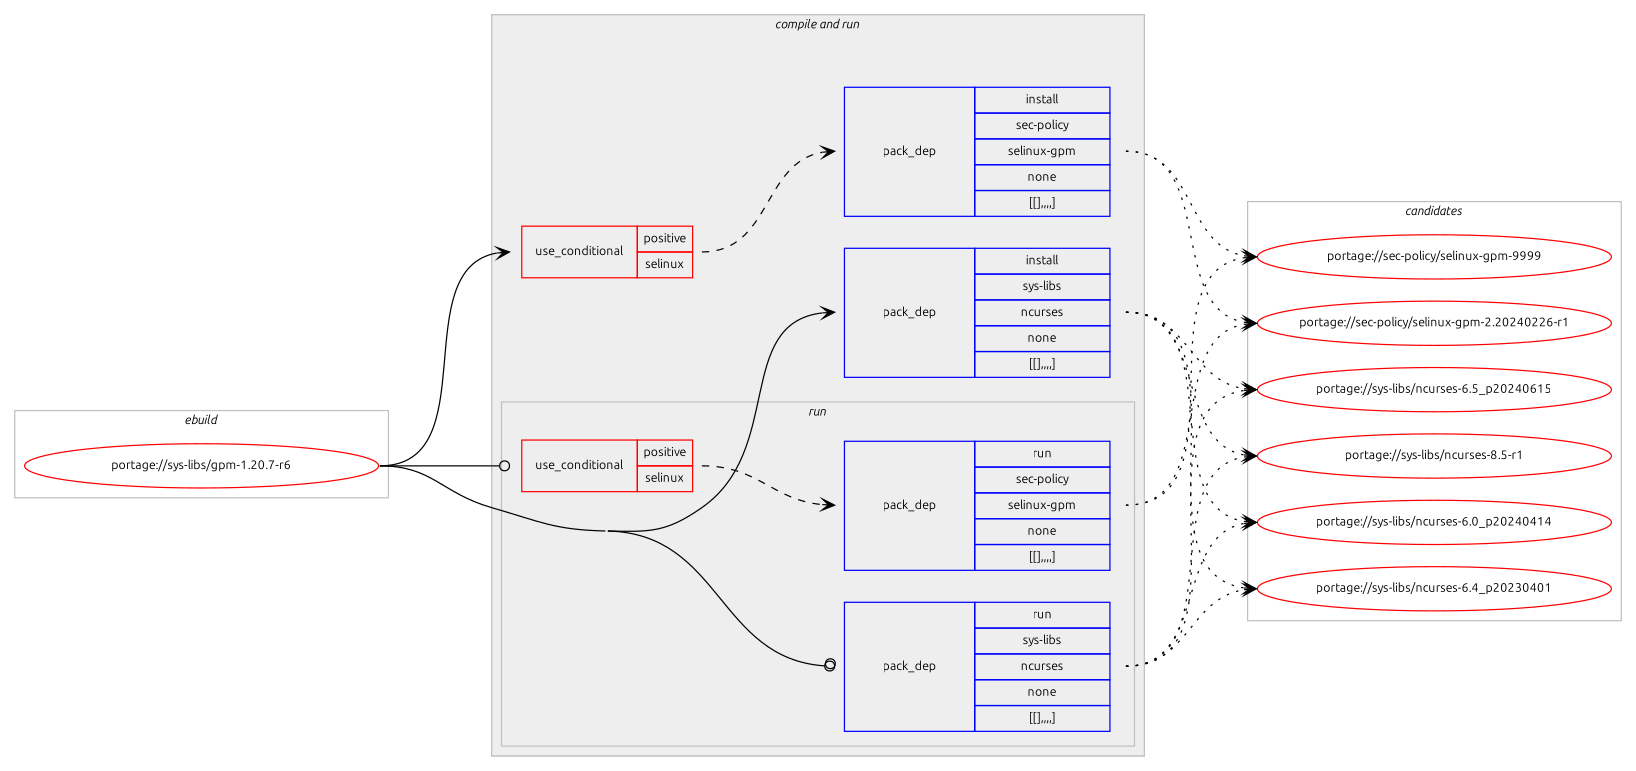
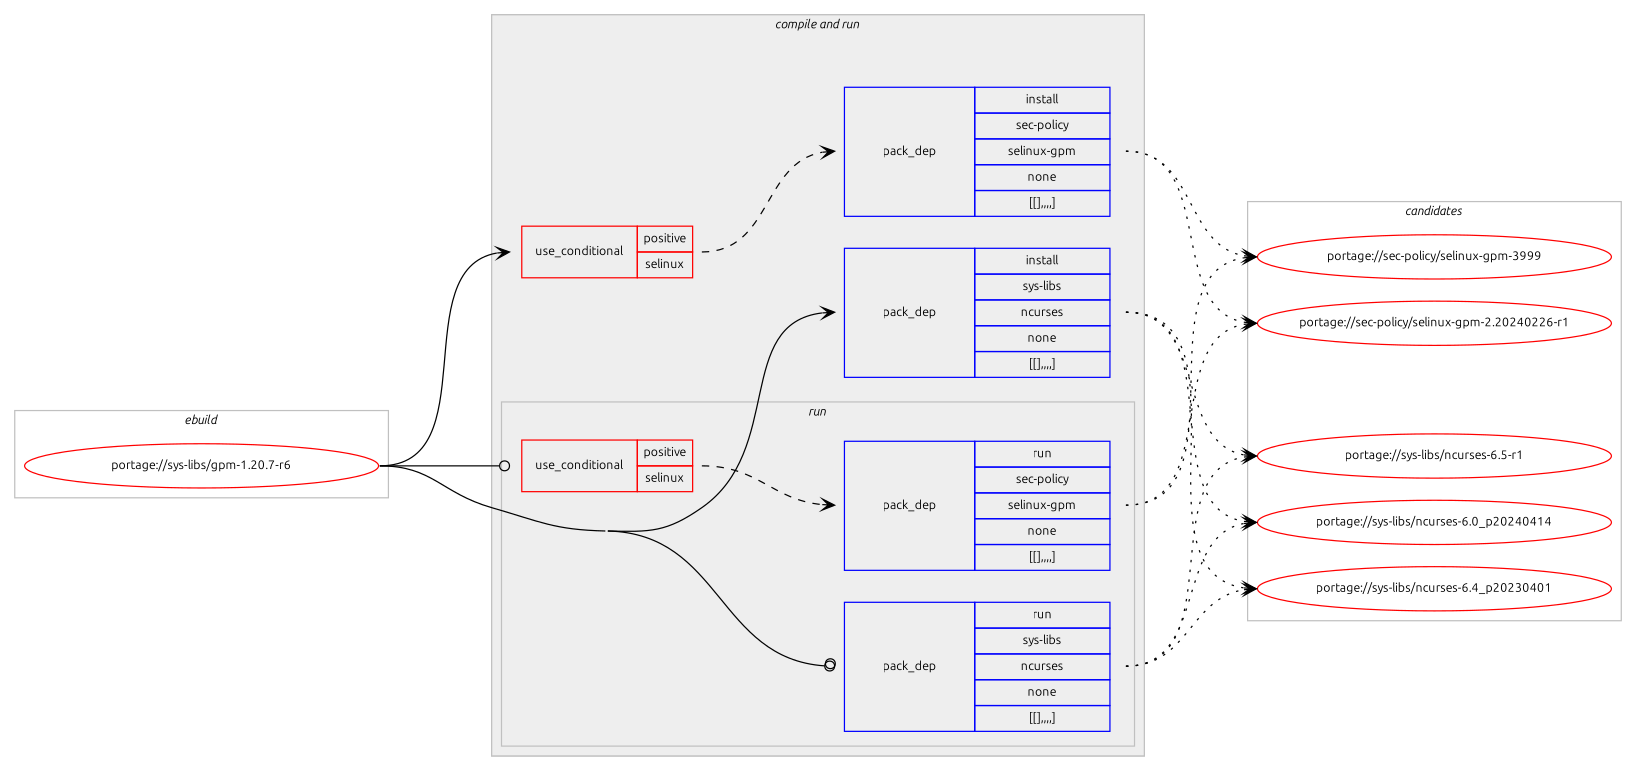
node "portage://sec-policy/selinux-gpm-9999": label "portage://sec-policy/selinux-gpm-9999" -> "portage://sec-policy/selinux-gpm-3999"
node "portage://sys-libs/ncurses-6.5_p20240615": removed
node "portage://sys-libs/ncurses-8.5-r1": label "portage://sys-libs/ncurses-8.5-r1" -> "portage://sys-libs/ncurses-6.5-r1"
